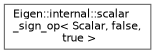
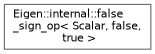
node "Eigen::internal::scalar _sign_op< Scalar, false, true >": label "Eigen::internal::scalar _sign_op< Scalar, false, true >" -> "Eigen::internal::false _sign_op< Scalar, false, true >"
